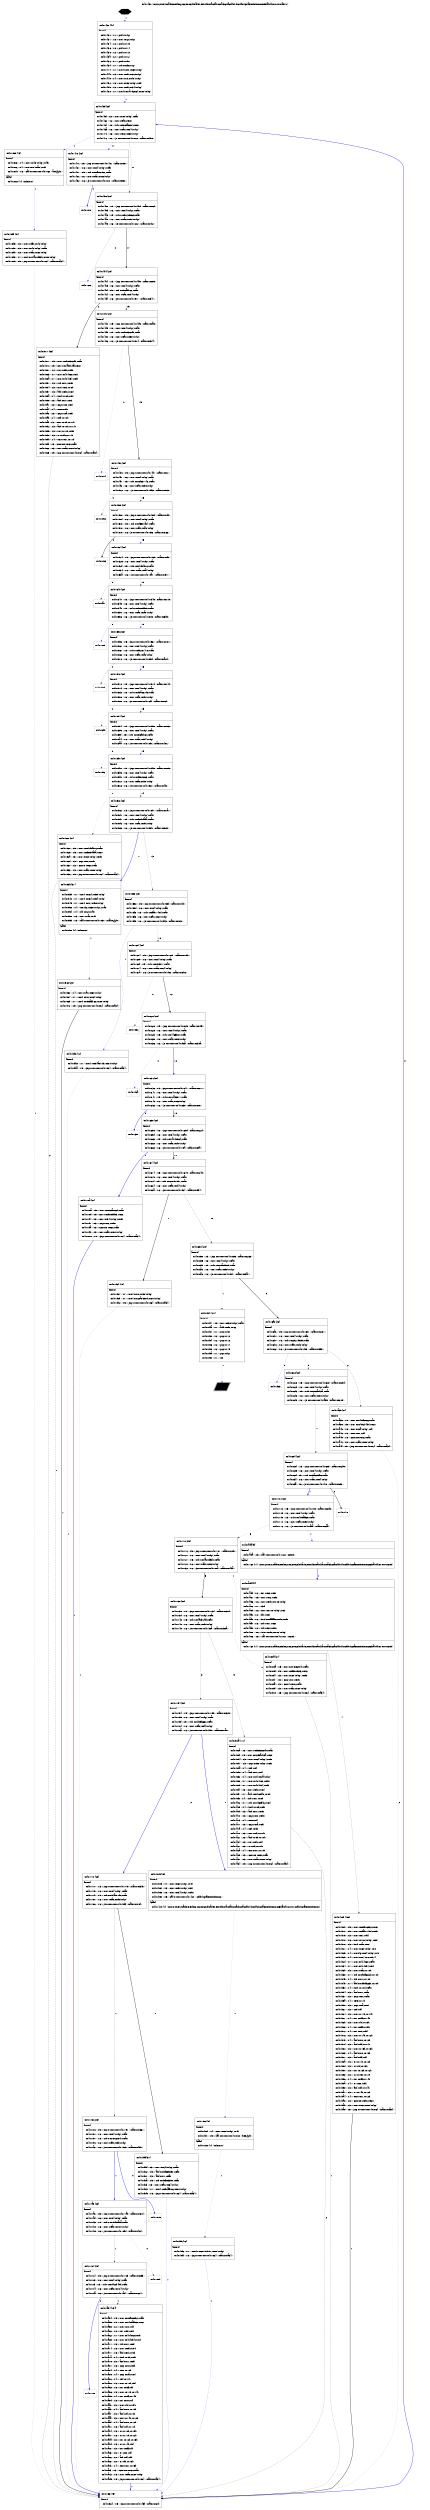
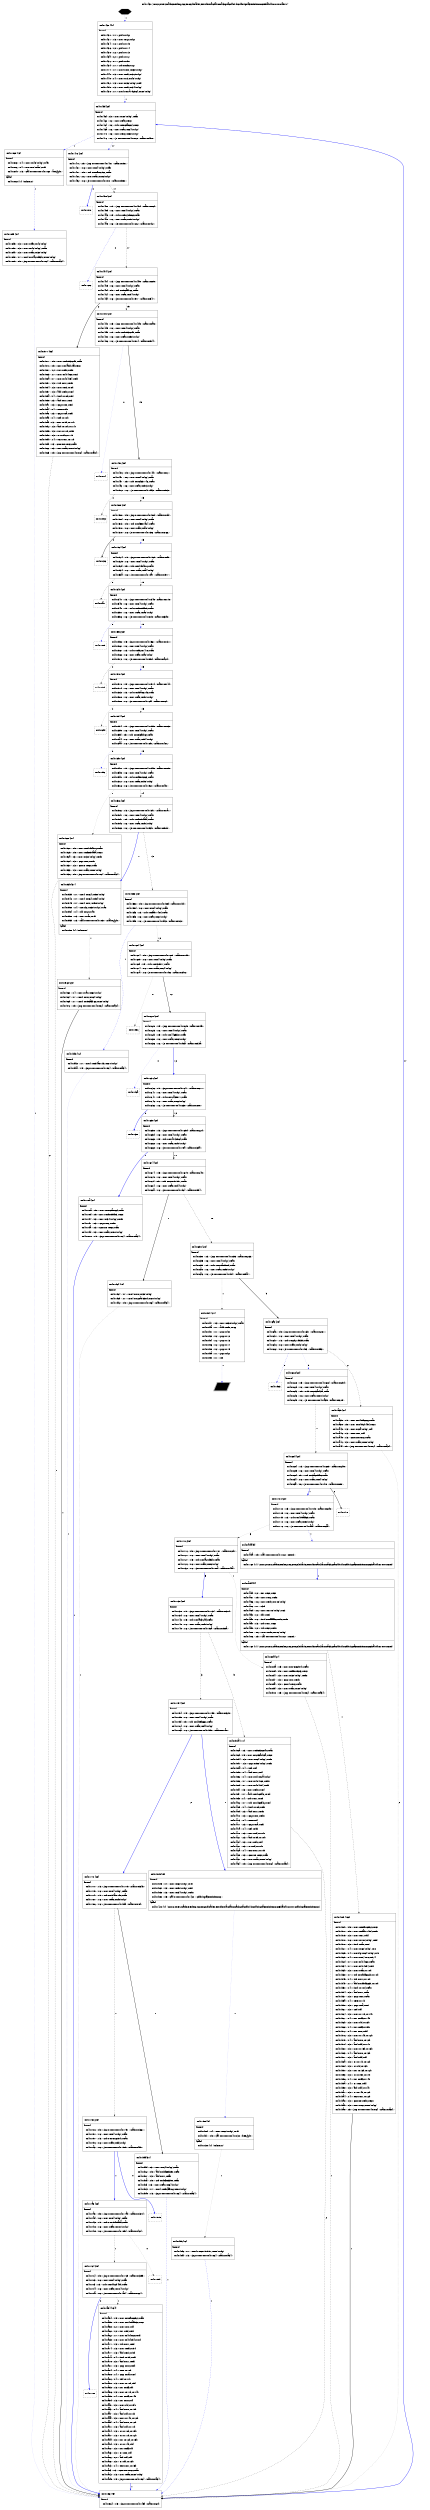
edge "0x40145f [29]" -> "0x401498 [28]": now "0x40147c [28]" -> "0x401498 [28]"
edge "0x401498 [28]" -> "0x4014b4 [28]": style bold -> dashed
edge "0x40171c [28]" -> "0x401738 [28]": color black -> blue
